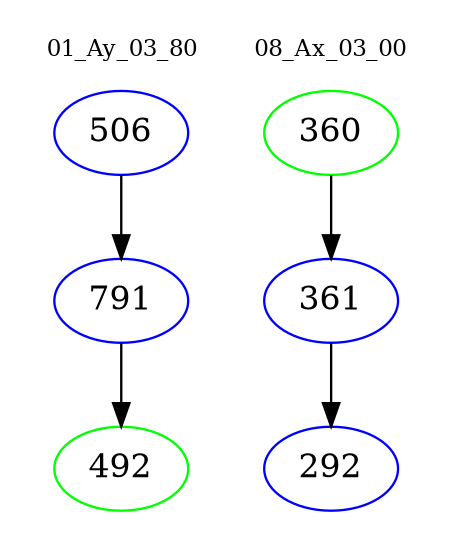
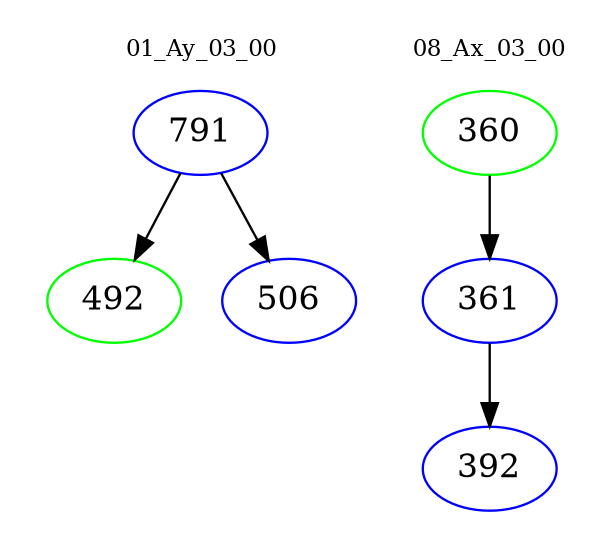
cluster "01_Ay_03_80": label "01_Ay_03_80" -> "01_Ay_03_00"
edge "506" -> "791": reversed
node "292": label "292" -> "392"
